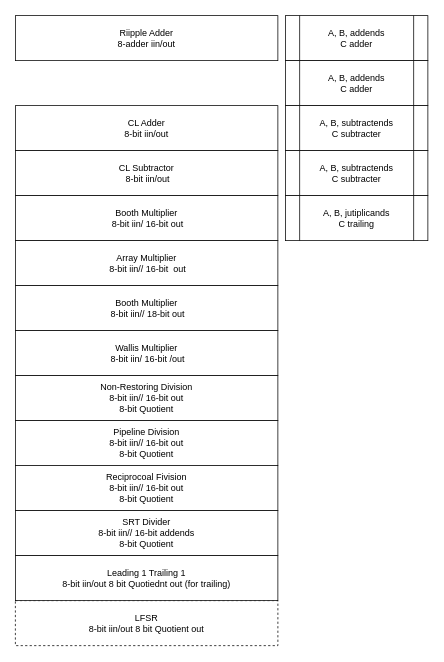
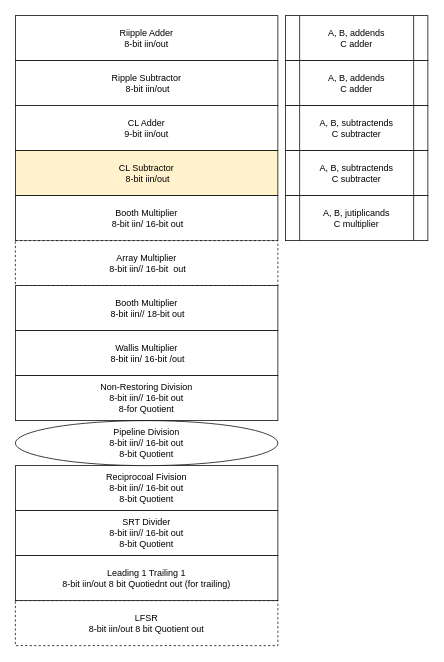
node "Riipple Adder 8-adder iin/out": label "Riipple Adder 8-adder iin/out" -> "Riipple Adder 8-bit iin/out"
node "Ripple Subtractor 8-bit iin/out": added
node "CL Adder 8-bit iin/out": label "CL Adder 8-bit iin/out" -> "CL Adder 9-bit iin/out"
node "CL Subtractor 8-bit iin/out": fillcolor #ffffff -> #fff2cc
node "A, B, jutiplicands C trailing": label "A, B, jutiplicands C trailing" -> "A, B, jutiplicands C multiplier"
node "Array Multiplier 8-bit iin// 16-bit out": style solid -> dashed
node "Non-Restoring Division 8-bit iin// 16-bit out 8-bit Quotient": label "Non-Restoring Division 8-bit iin// 16-bit out 8-bit Quotient" -> "Non-Restoring Division 8-bit iin// 16-bit out 8-for Quotient"
node "Pipeline Division 8-bit iin// 16-bit out 8-bit Quotient": shape rectangle -> ellipse
node "SRT Divider 8-bit iin// 16-bit addends 8-bit Quotient": label "SRT Divider 8-bit iin// 16-bit addends 8-bit Quotient" -> "SRT Divider 8-bit iin// 16-bit out 8-bit Quotient"
